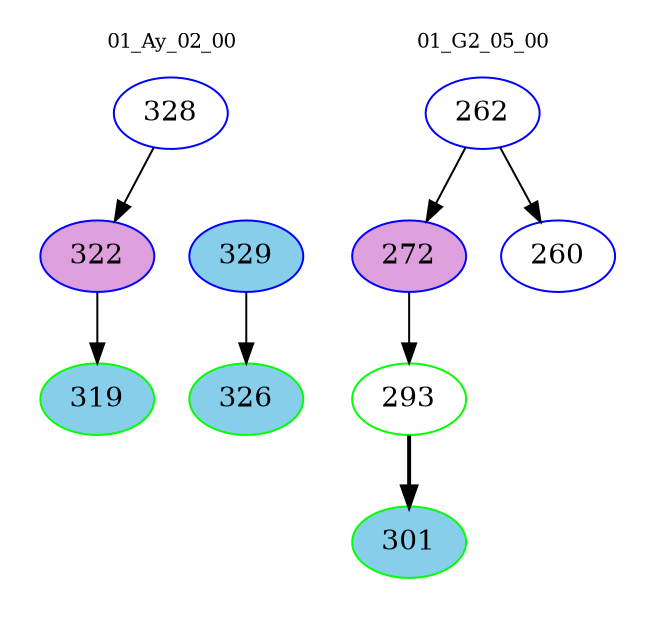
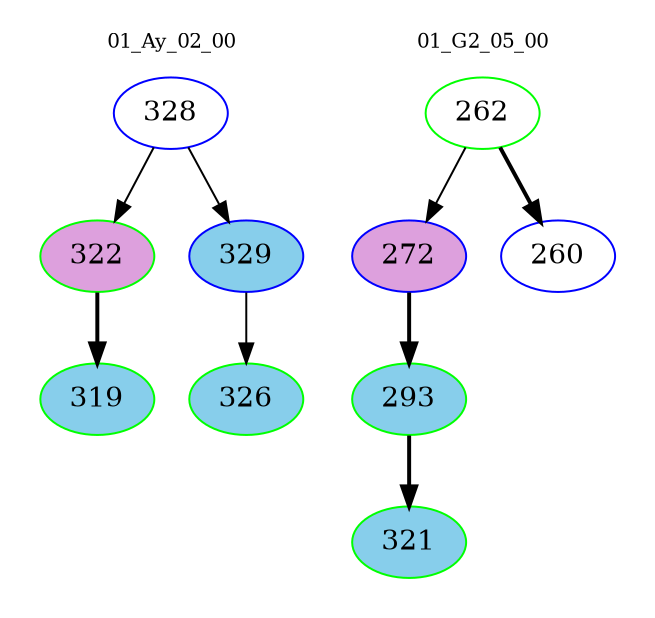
node "262": color blue -> green
edge "328" -> "329": added
edge "262" -> "260": style solid -> bold
node "322": color blue -> green
edge "322" -> "319": style solid -> bold
edge "272" -> "293": style solid -> bold
node "293": fillcolor white -> skyblue
node "301": label "301" -> "321"
